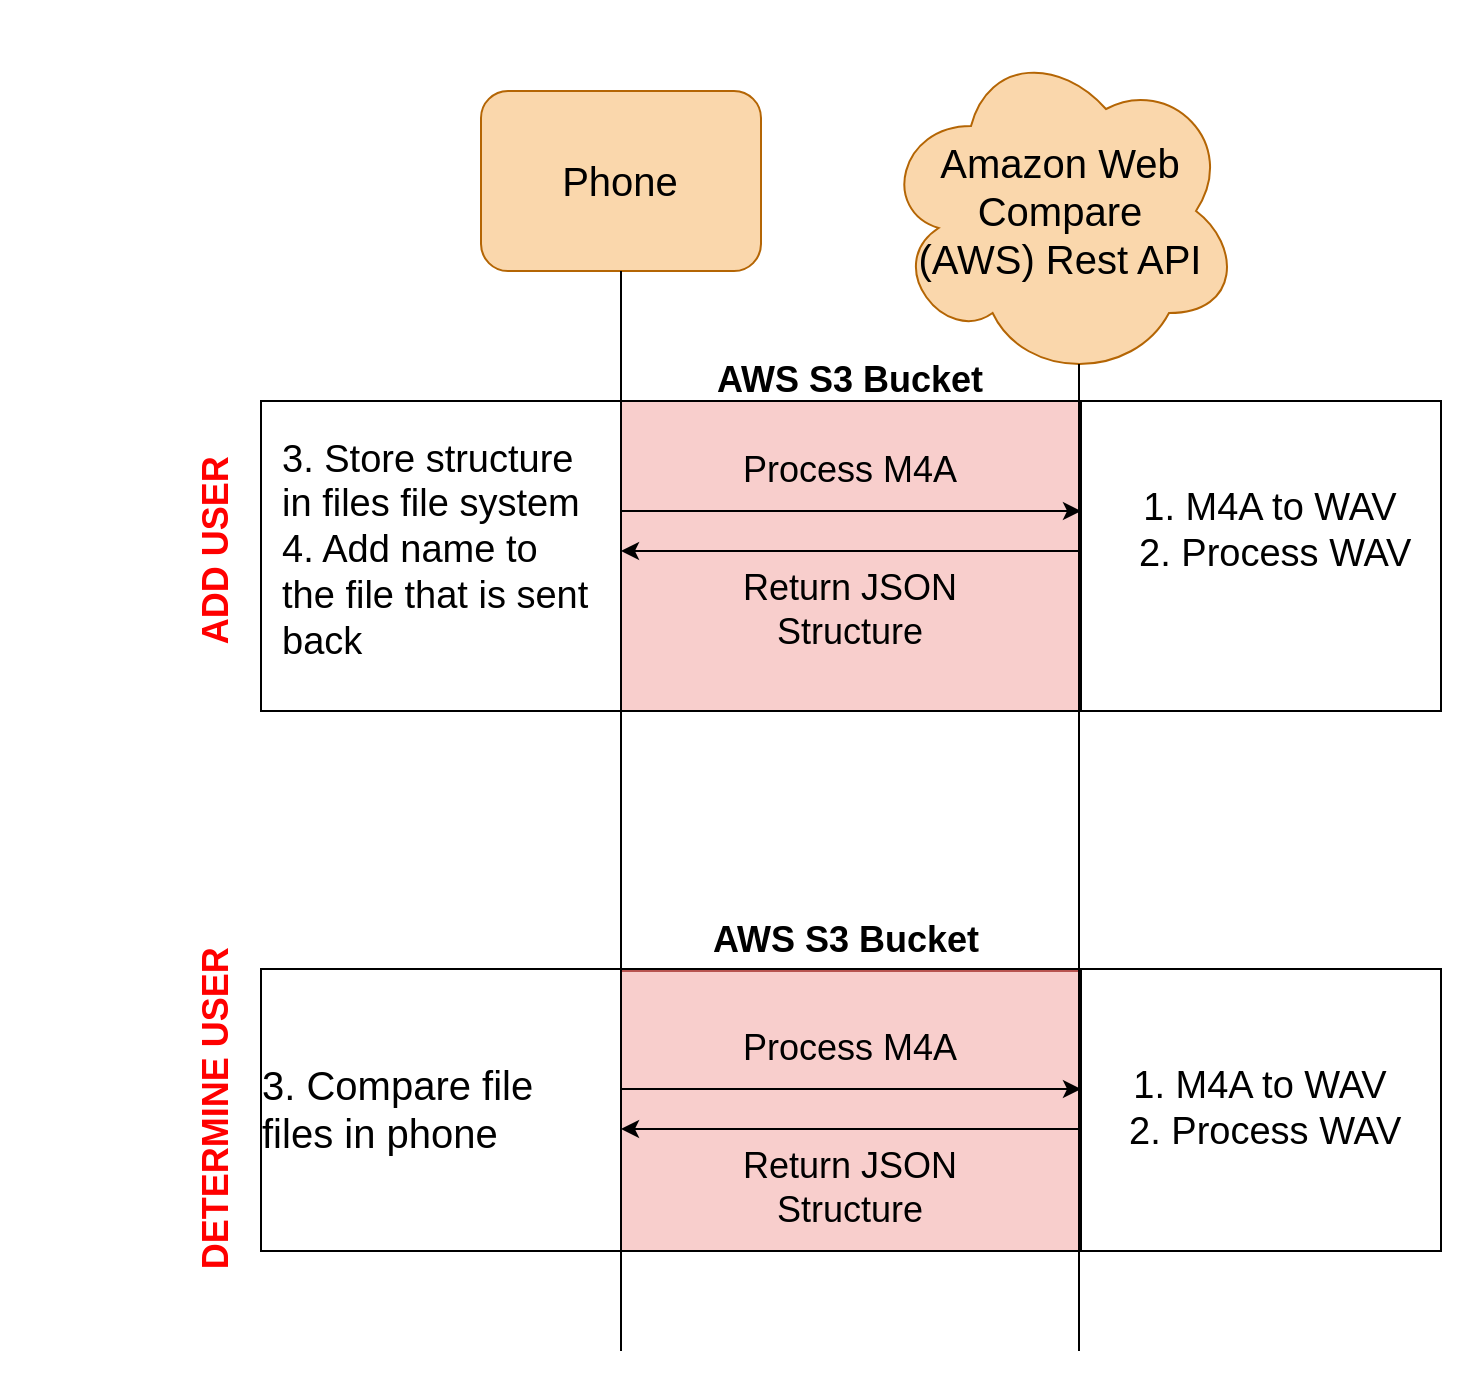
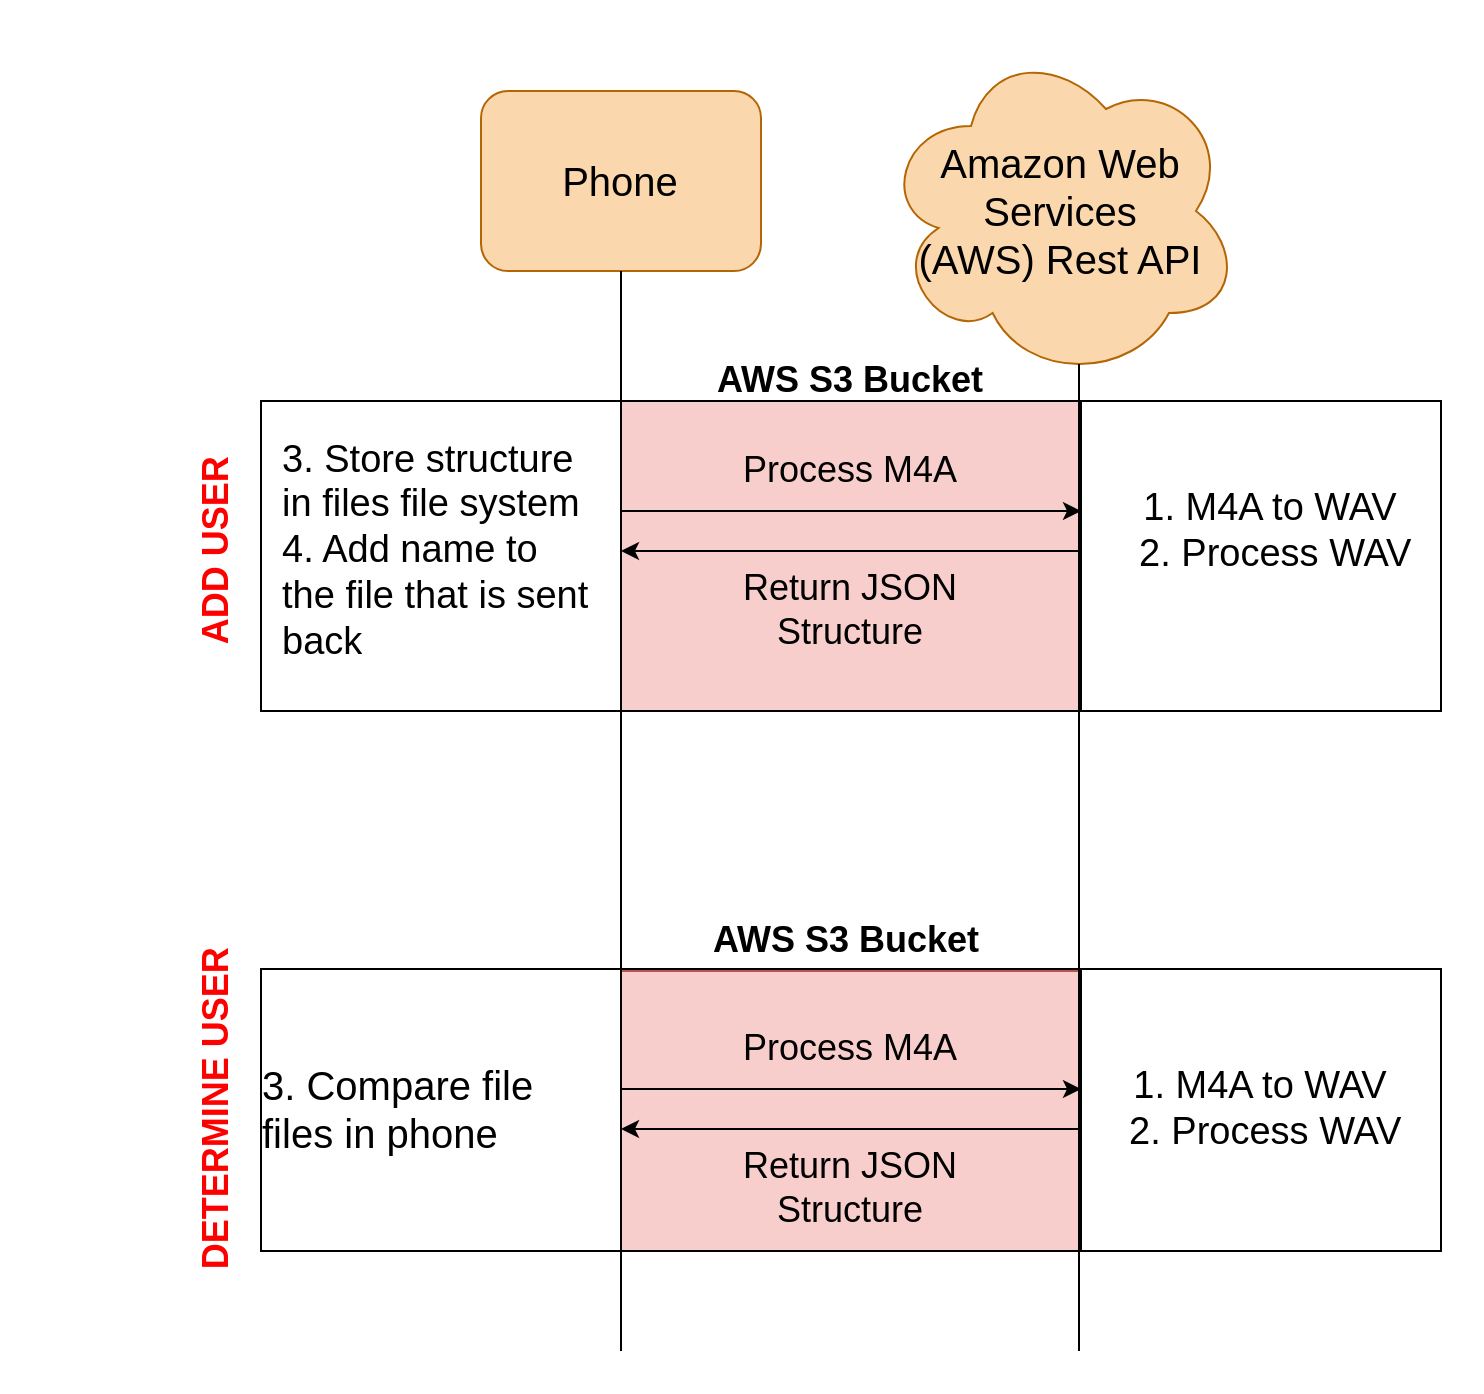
node "Amazon Web Compare (AWS) Rest API": label "Amazon Web Compare (AWS) Rest API" -> "Amazon Web Services (AWS) Rest API"
